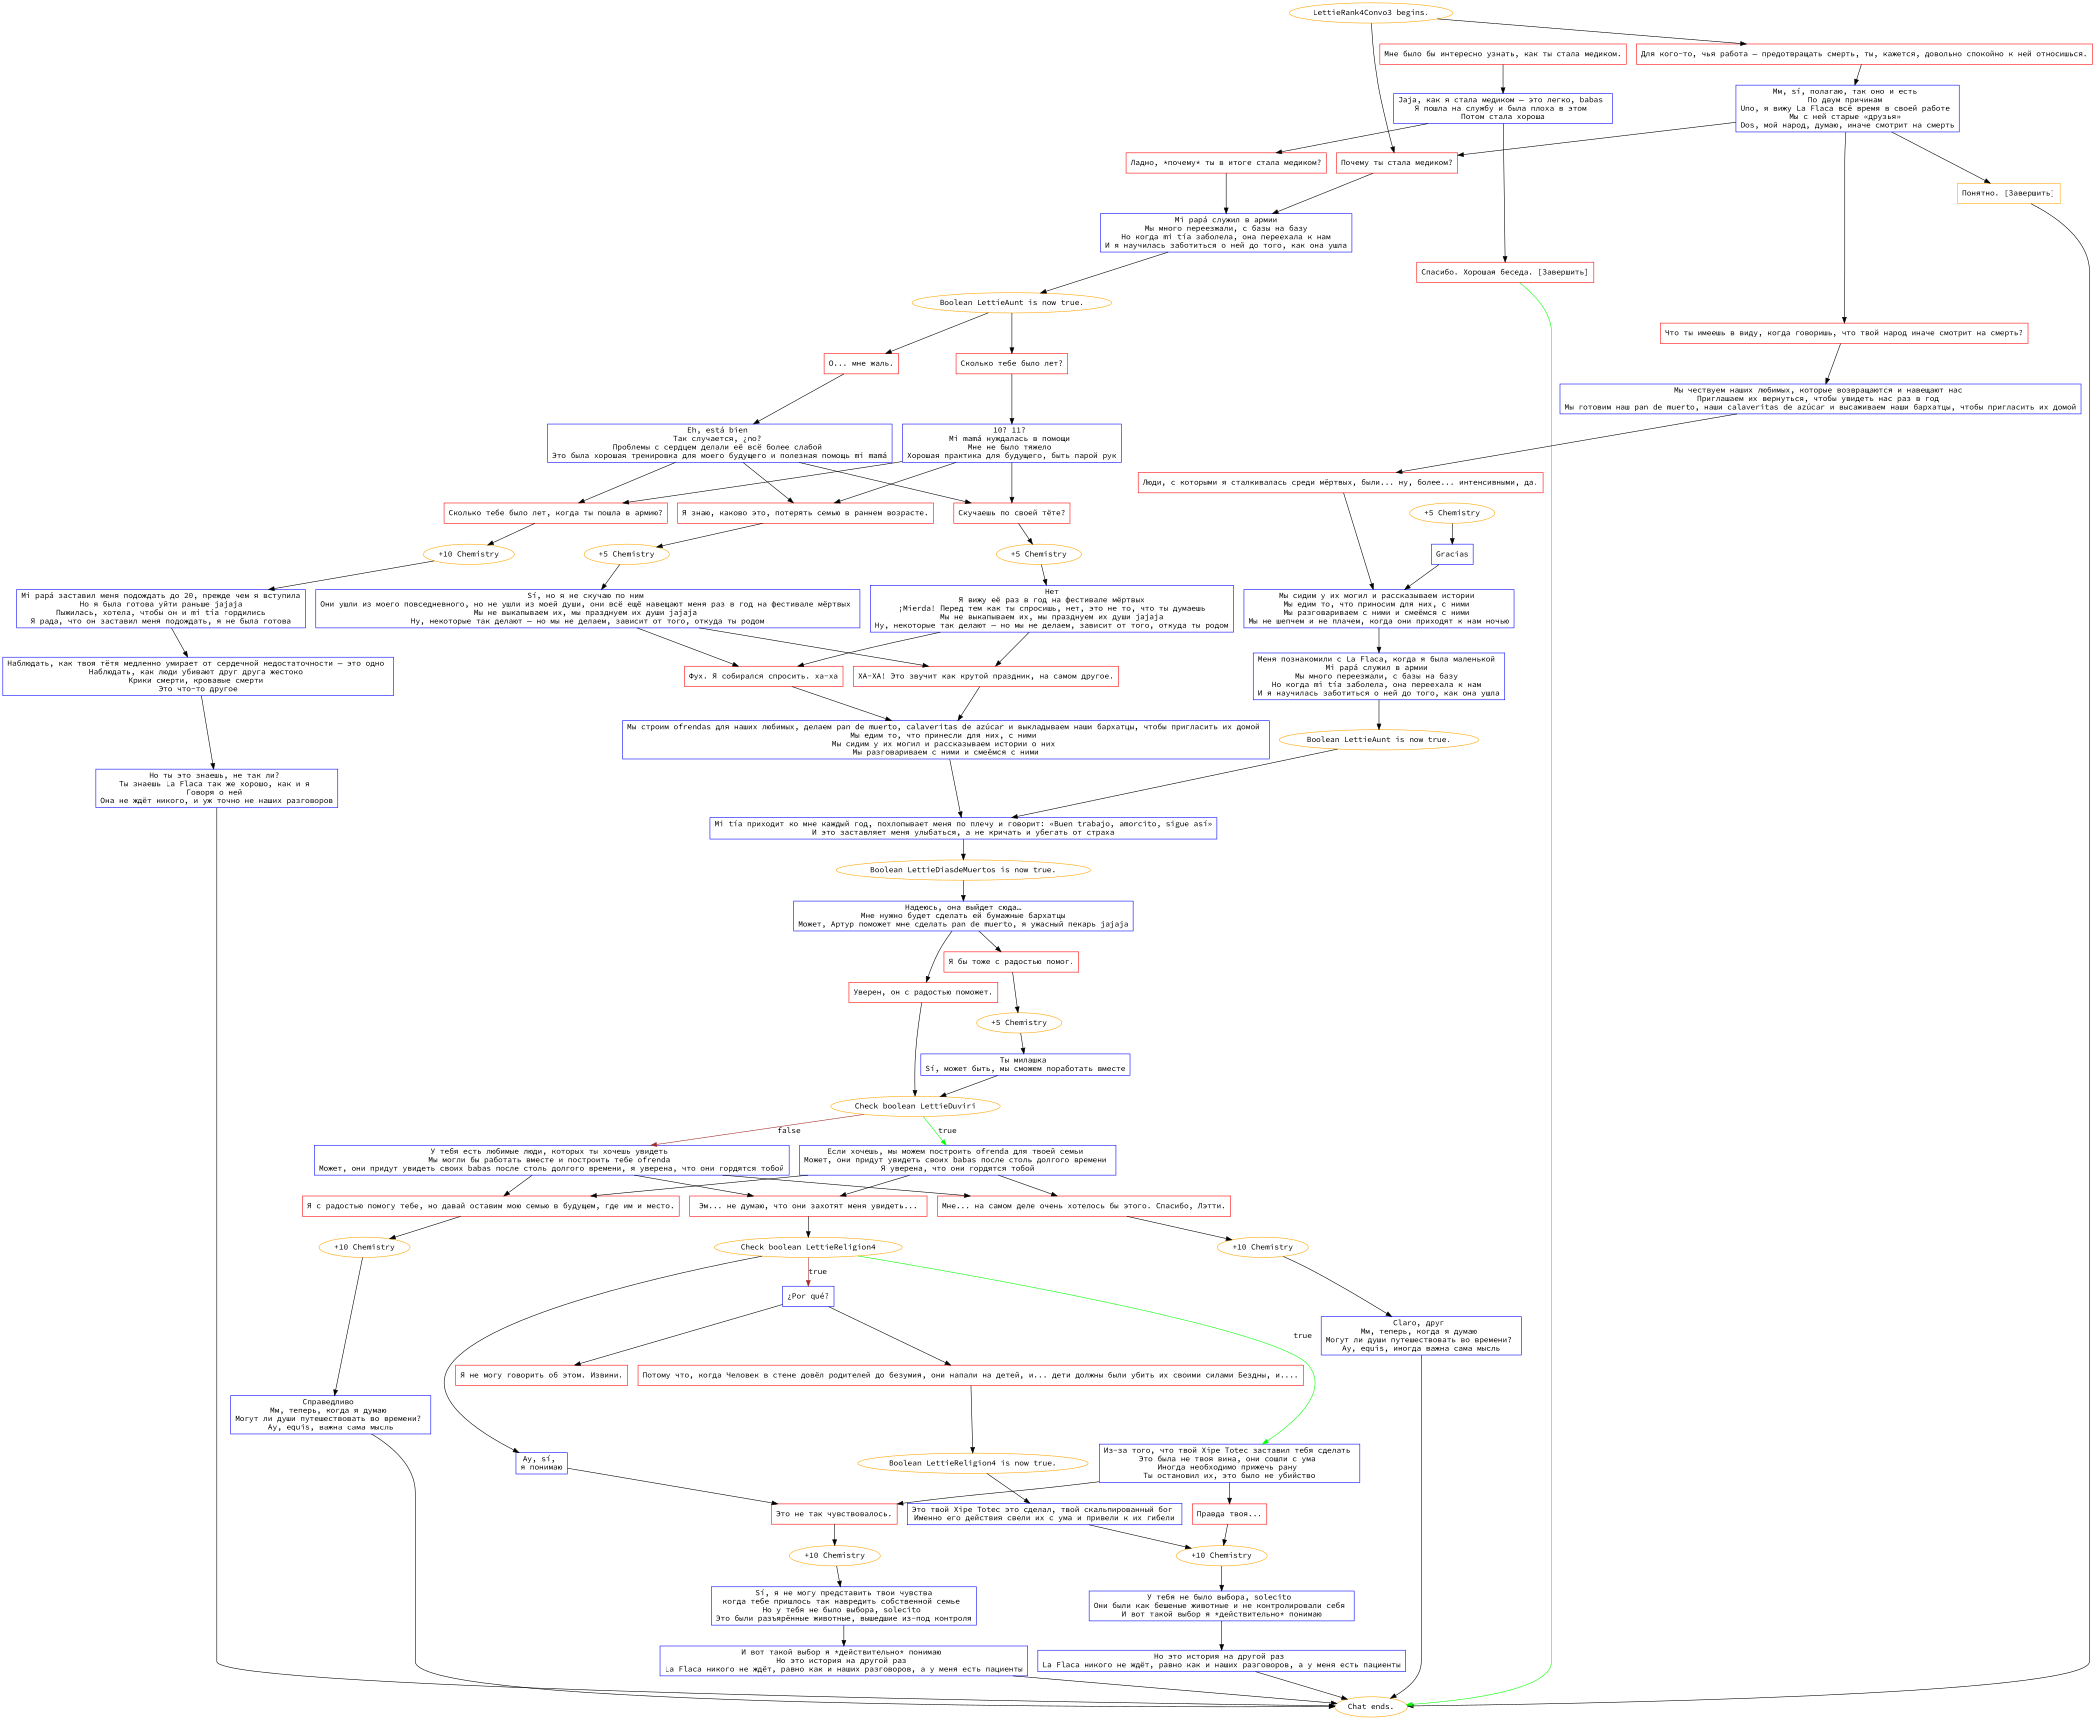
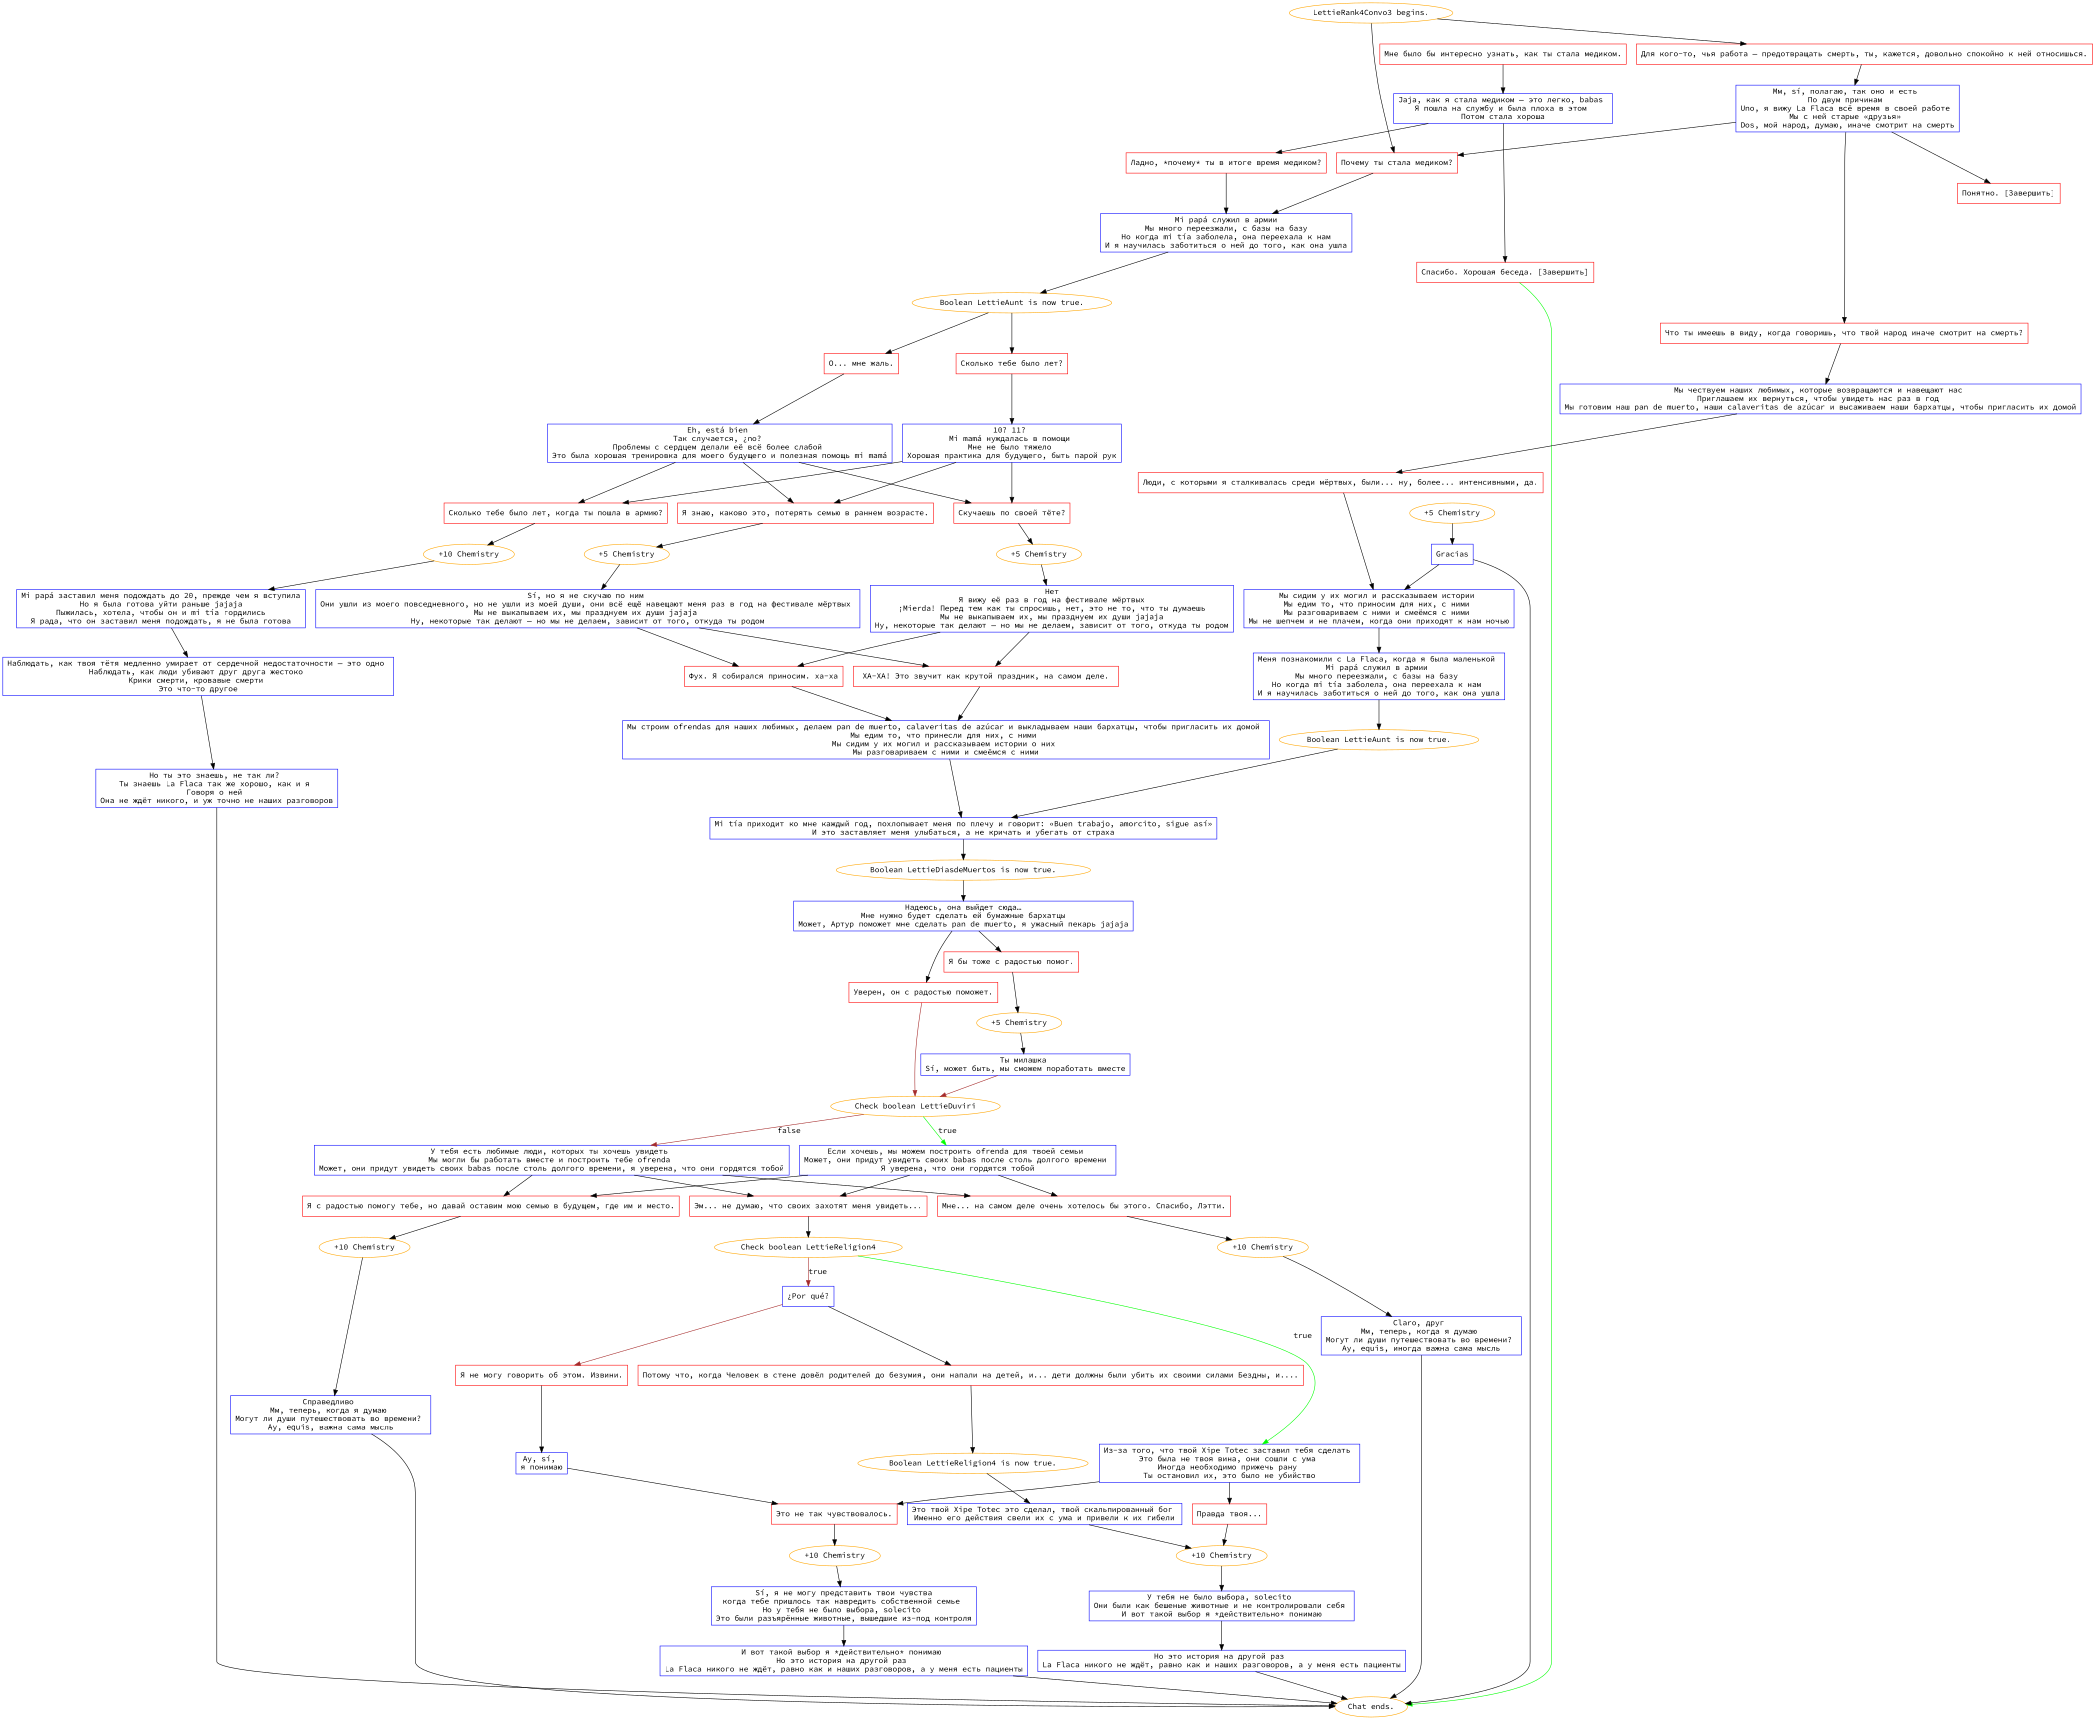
node "Ладно, *почему* ты в итоге стала медиком?": label "Ладно, *почему* ты в итоге стала медиком?" -> "Ладно, *почему* ты в итоге время медиком?"
node "Понятно. [Завершить]": color orange -> red
node "Фух. Я собирался спросить. ха-ха": label "Фух. Я собирался спросить. ха-ха" -> "Фух. Я собирался приносим. ха-ха"
node "ХА-ХА! Это звучит как крутой праздник, на самом другое.": label "ХА-ХА! Это звучит как крутой праздник, на самом другое." -> "ХА-ХА! Это звучит как крутой праздник, на самом деле."
edge "Уверен, он с радостью поможет." -> "Check boolean LettieDuviri": color black -> brown
edge "Ты милашка Sí, может быть, мы сможем поработать вместе" -> "Check boolean LettieDuviri": color black -> brown
node "Эм... не думаю, что они захотят меня увидеть...": label "Эм... не думаю, что они захотят меня увидеть..." -> "Эм... не думаю, что своих захотят меня увидеть..."
edge "Понятно. [Завершить]" -> "Chat ends.": now "Gracias" -> "Chat ends."
edge "Check boolean LettieReligion4" -> "Ay, sí, я понимаю": now "Я не могу говорить об этом. Извини." -> "Ay, sí, я понимаю"
edge "¿Por qué?" -> "Я не могу говорить об этом. Извини.": color black -> brown
